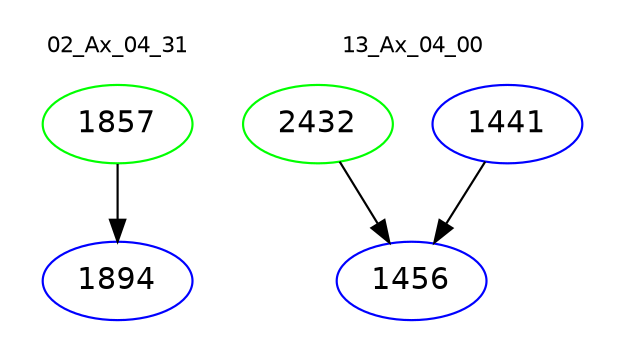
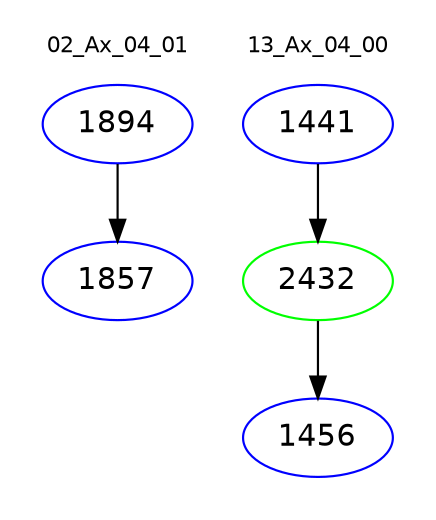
cluster "02_Ax_04_31": label "02_Ax_04_31" -> "02_Ax_04_01"
node "1857": color green -> blue
edge "1857" -> "1894": reversed
edge "1441" -> "1456": now "1441" -> "2432"
